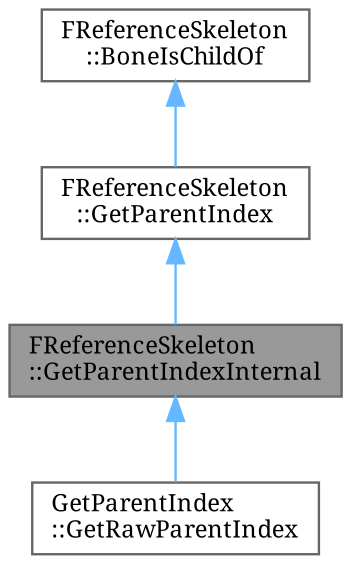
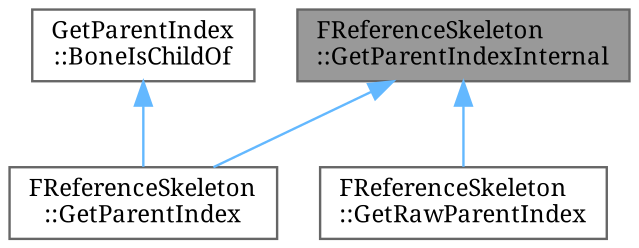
node "FReferenceSkeleton ::BoneIsChildOf": label "FReferenceSkeleton ::BoneIsChildOf" -> "GetParentIndex ::BoneIsChildOf"
edge "FReferenceSkeleton ::GetParentIndexInternal" -> "FReferenceSkeleton ::GetParentIndex": reversed
node "GetParentIndex ::GetRawParentIndex": label "GetParentIndex ::GetRawParentIndex" -> "FReferenceSkeleton ::GetRawParentIndex"
